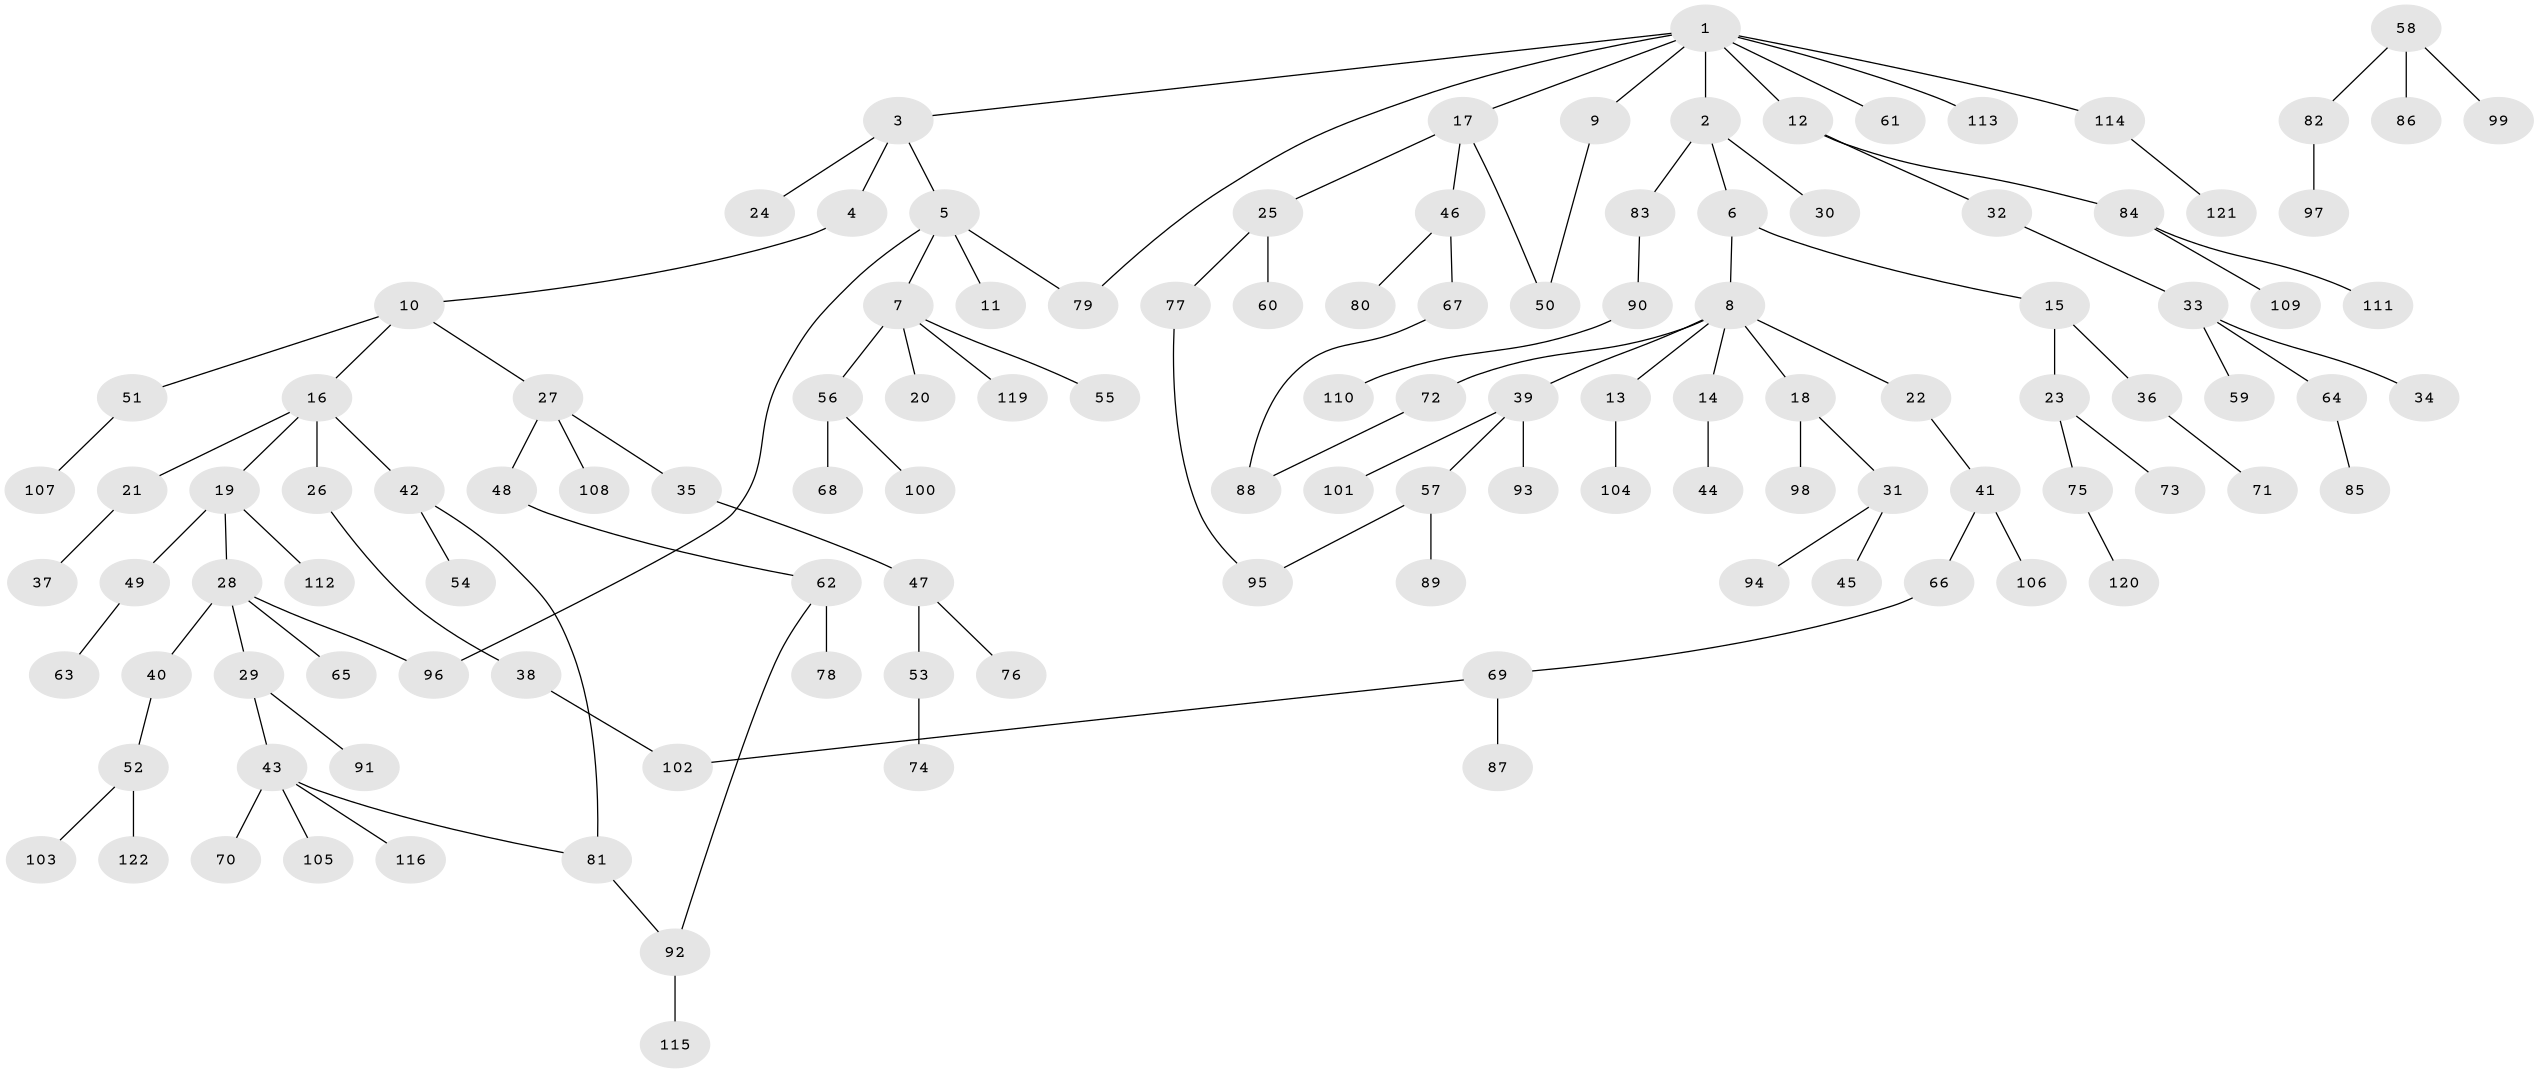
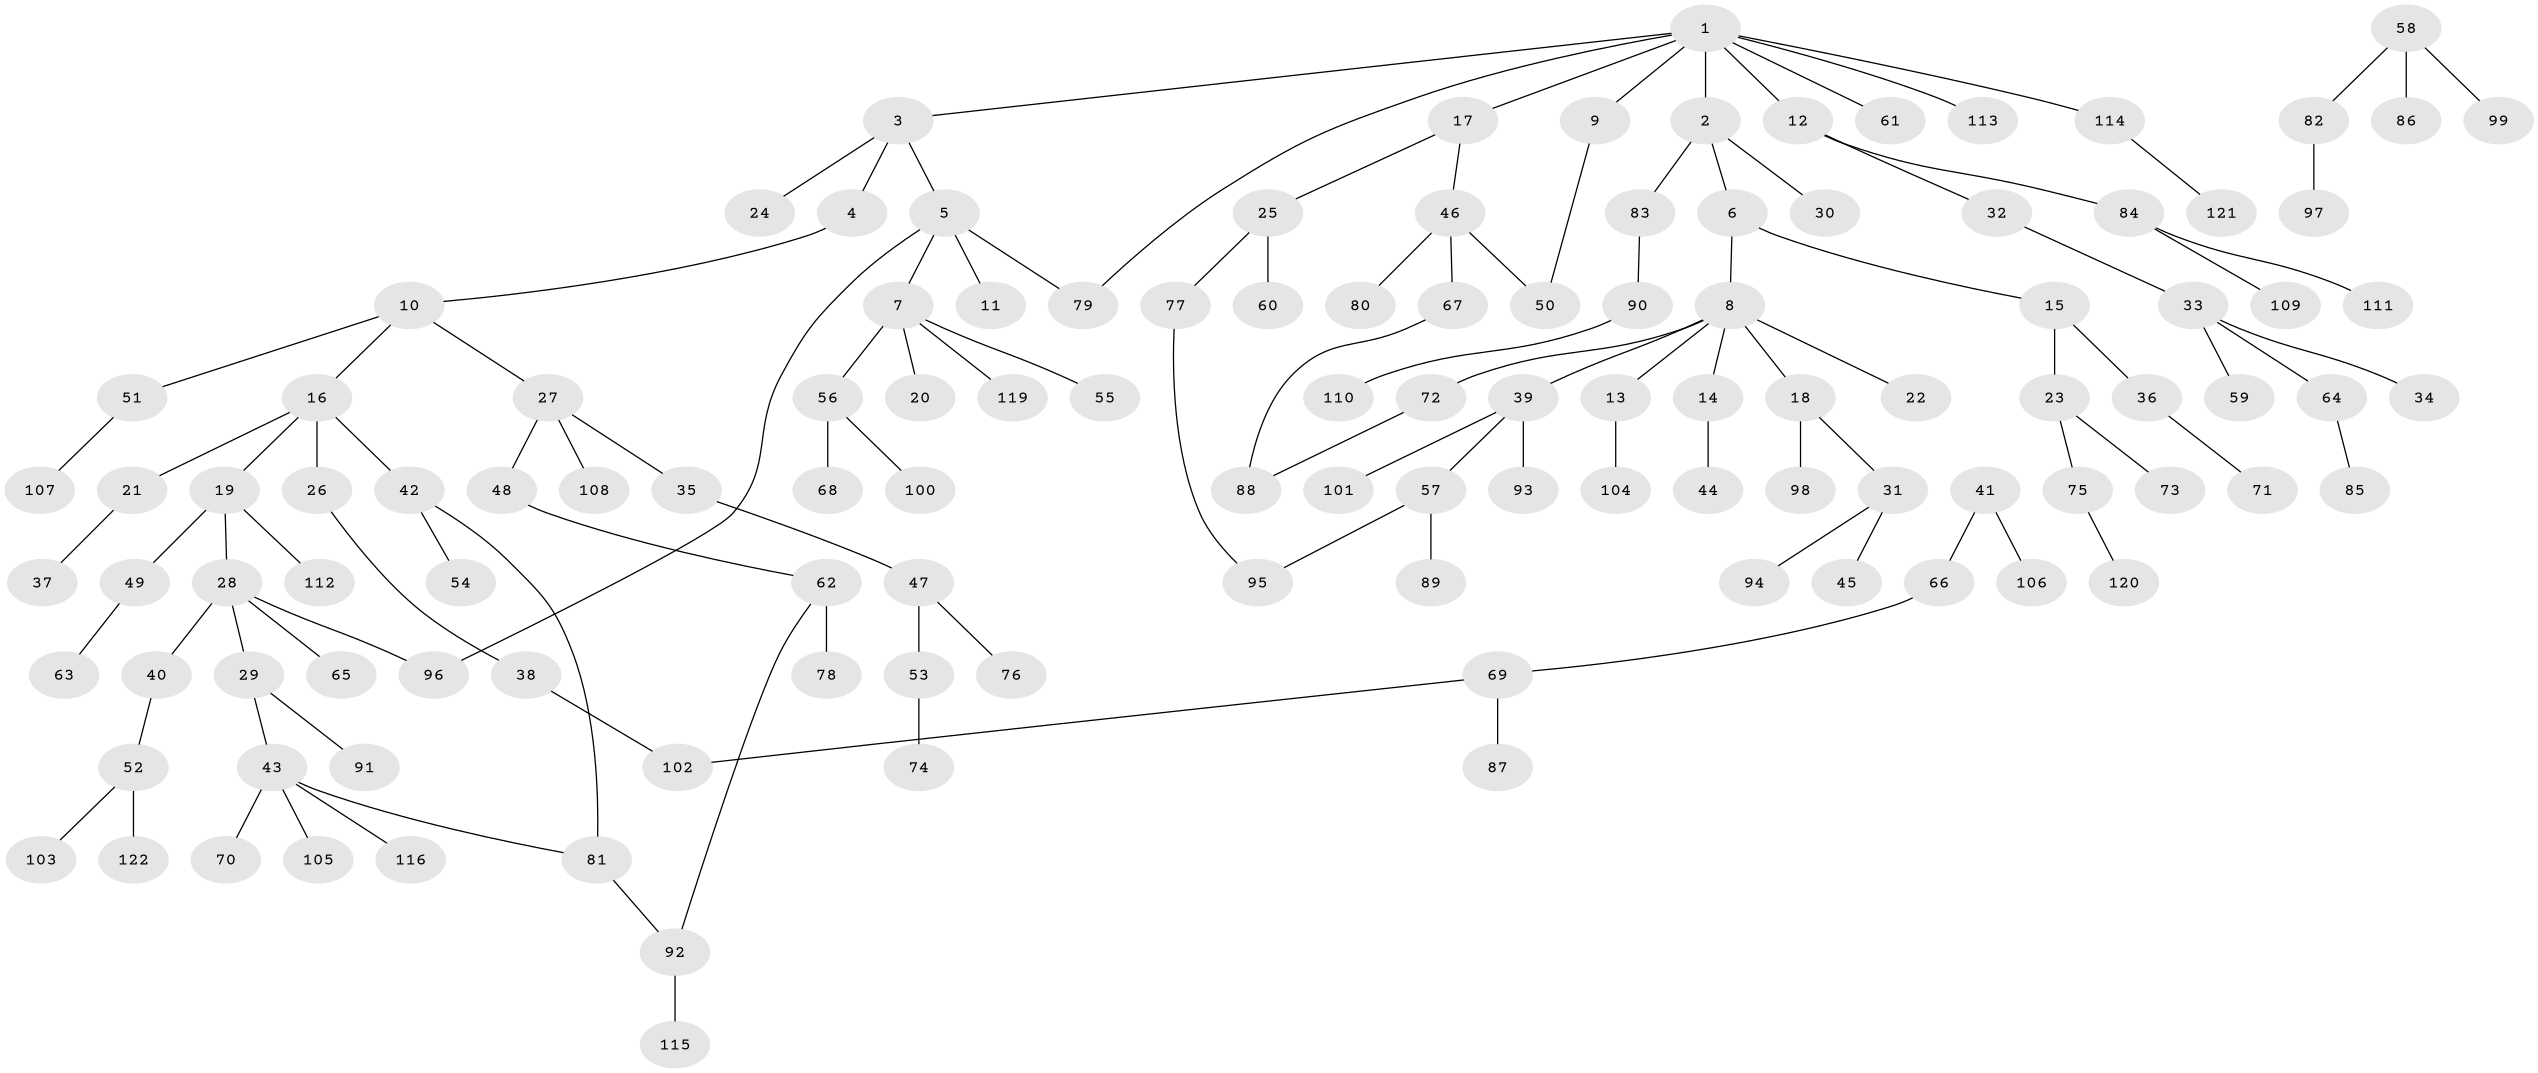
edge "17" -- "50": now "46" -- "50"
edge "22" -- "41": removed
